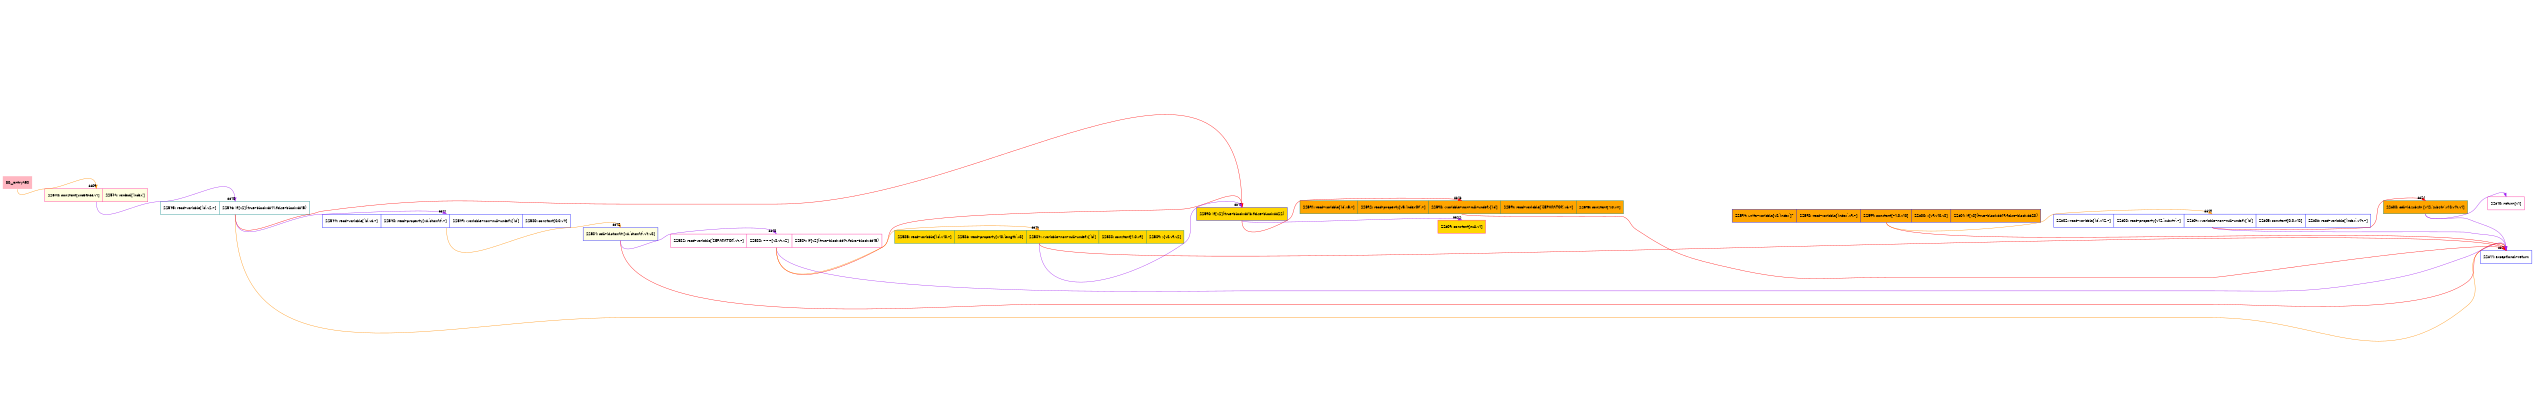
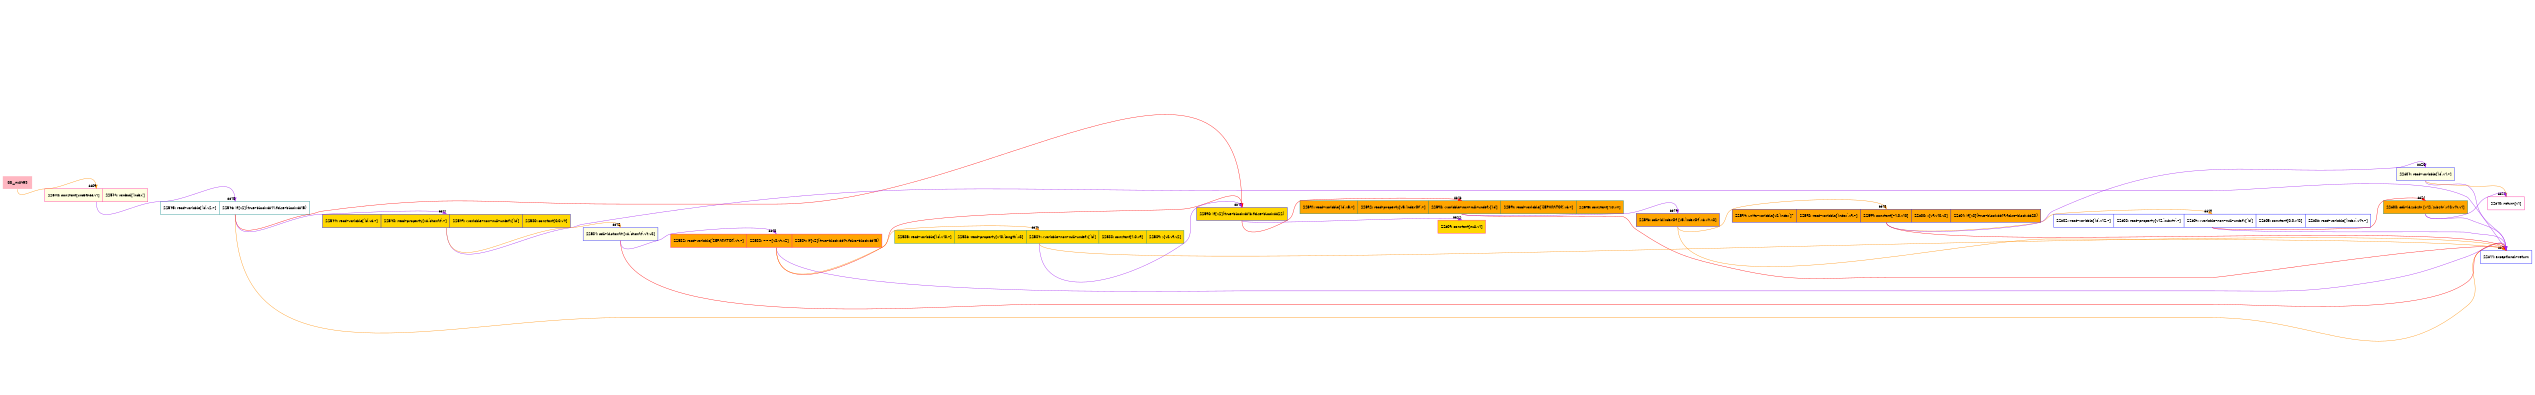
node "22607: read-variable['id',v1,-]": added
node "BB_entry453": label "BB_entry453" -> "BB_null453"
edge "22577: read-variable['id',v6,-]" -> "22611: exceptional-return": added
node "22596: call-id.indexOf [v5,'indexOf',v6,v7,v3]": added
node "22577: read-variable['id',v6,-]": fillcolor white -> gold
node "22582: read-variable['SEPARATOR',v4,-]": fillcolor white -> orange
edge "22585: read-variable['id',v10,-]" -> "22611: exceptional-return": color red -> darkorange
